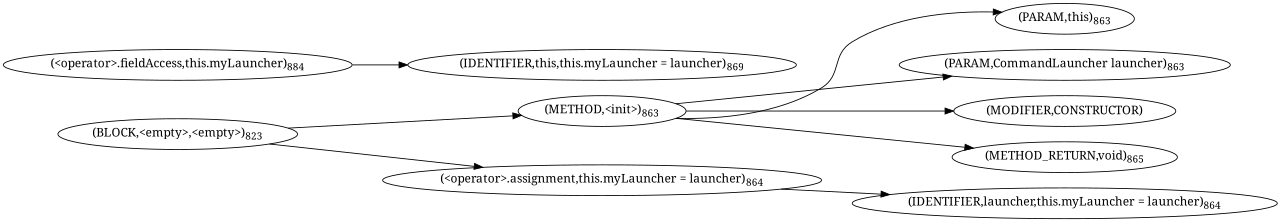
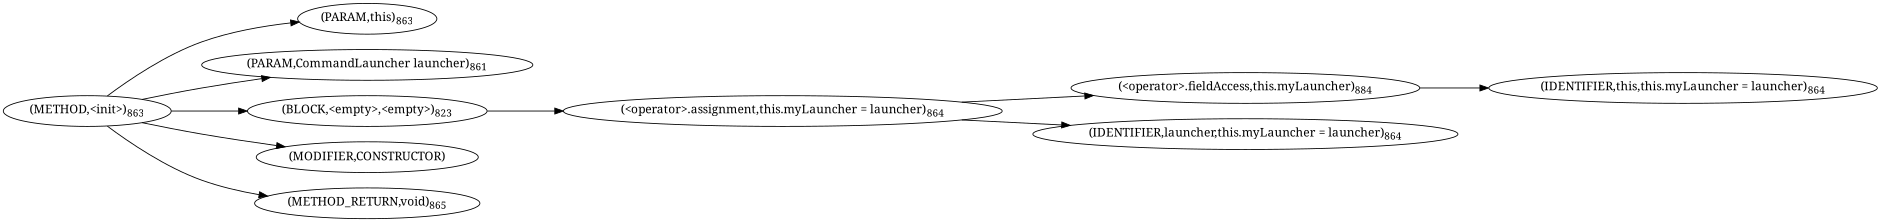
node "(IDENTIFIER,this,this.myLauncher = launcher)": text "869" -> "864"
node "(PARAM,CommandLauncher launcher)": text "863" -> "861"
edge "(<operator>.assignment,this.myLauncher = launcher)" -> "(<operator>.fieldAccess,this.myLauncher)": added
edge "(BLOCK,<empty>,<empty>)" -> "(METHOD,<init>)": reversed
